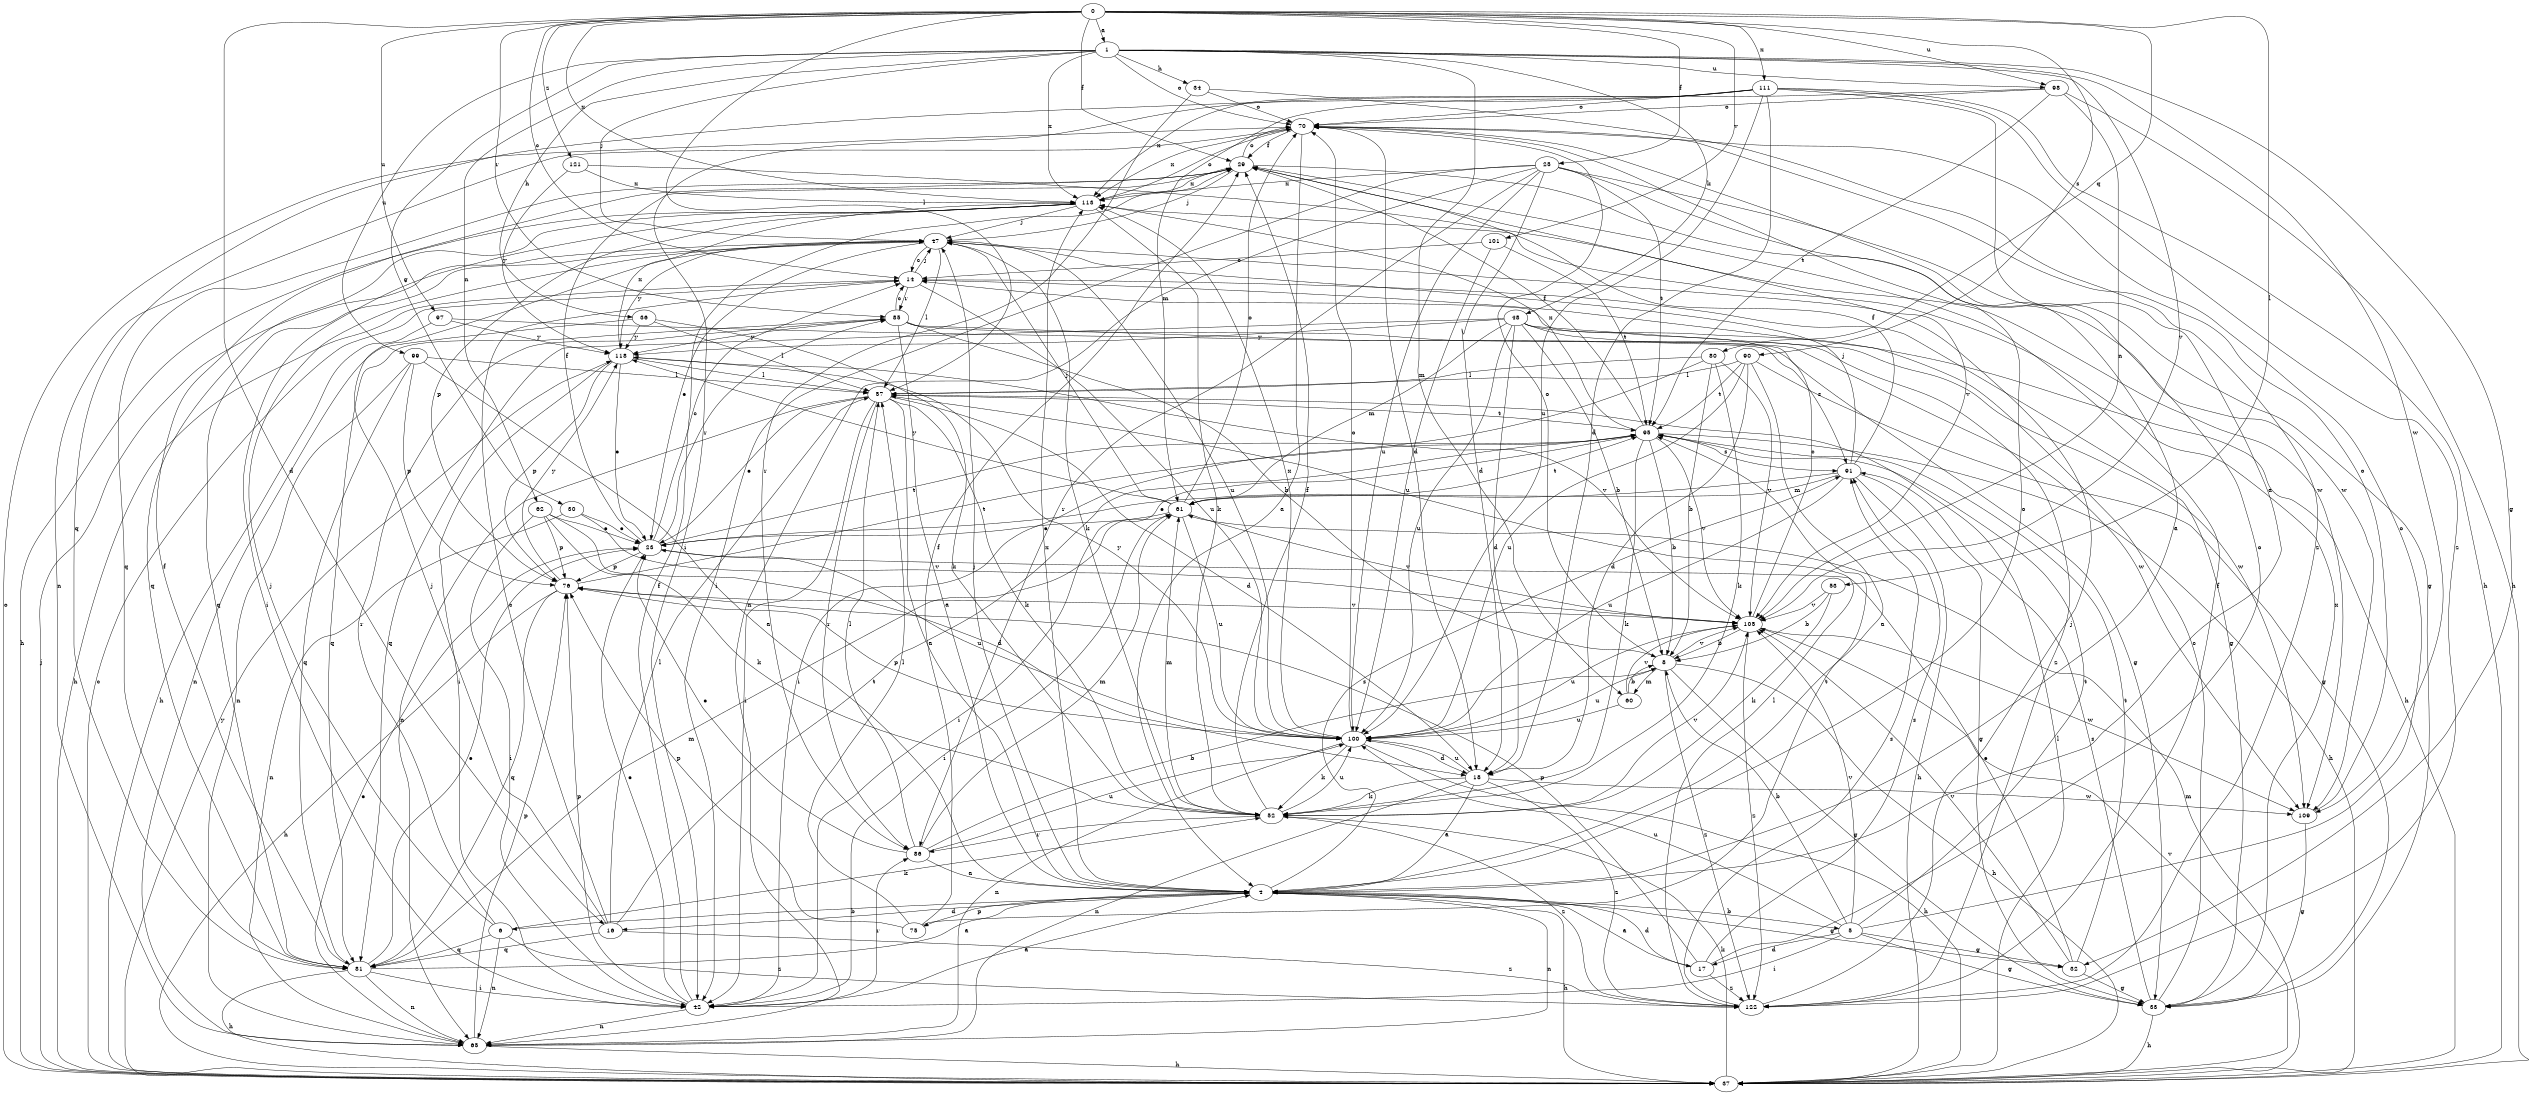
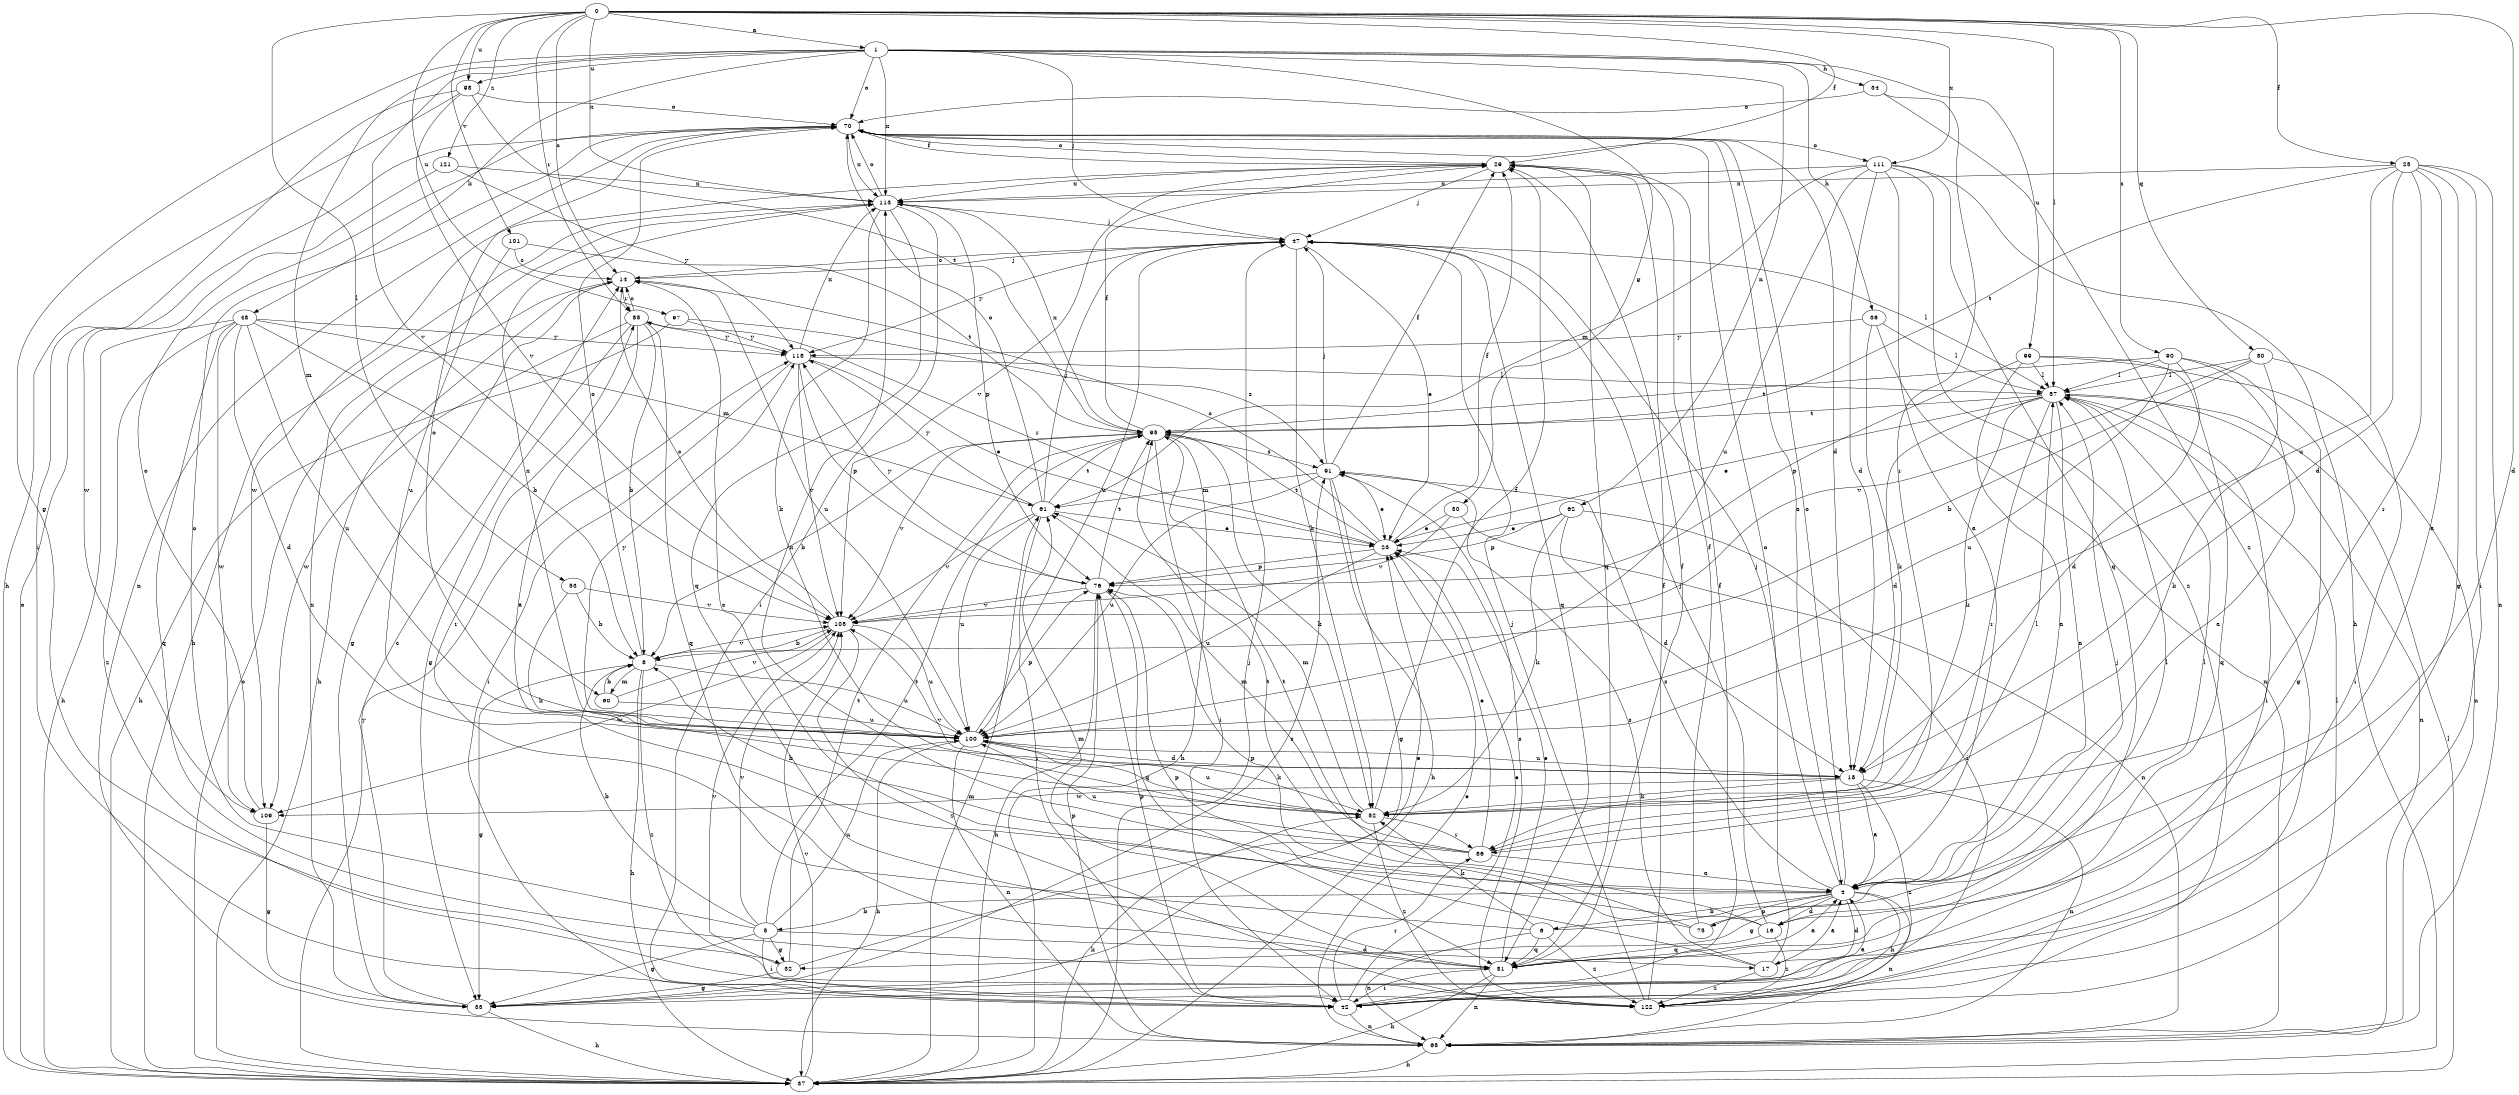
edge "1" -> "109": removed, label "w"
edge "111" -> "70": reversed
edge "98" -> "105": label "n" -> "v"
edge "6" -> "47": now "6" -> "57"
edge "4" -> "37": now "4" -> "122"
